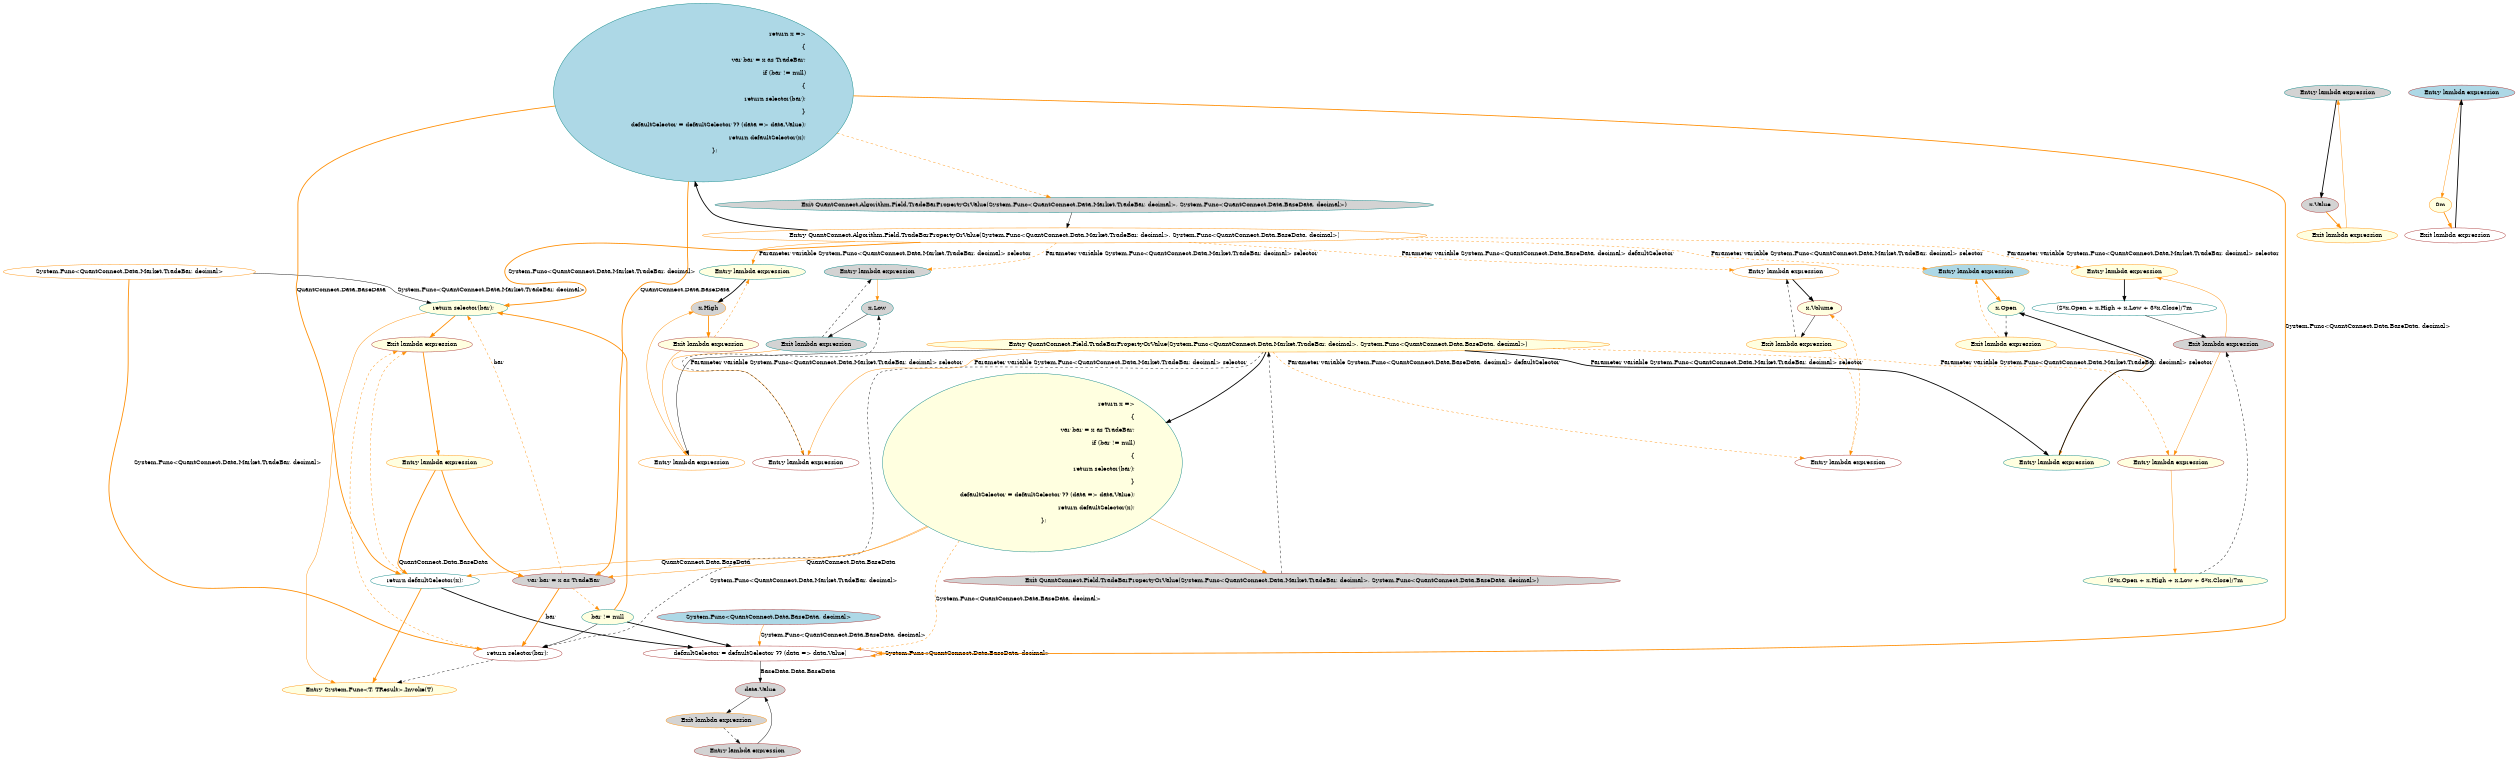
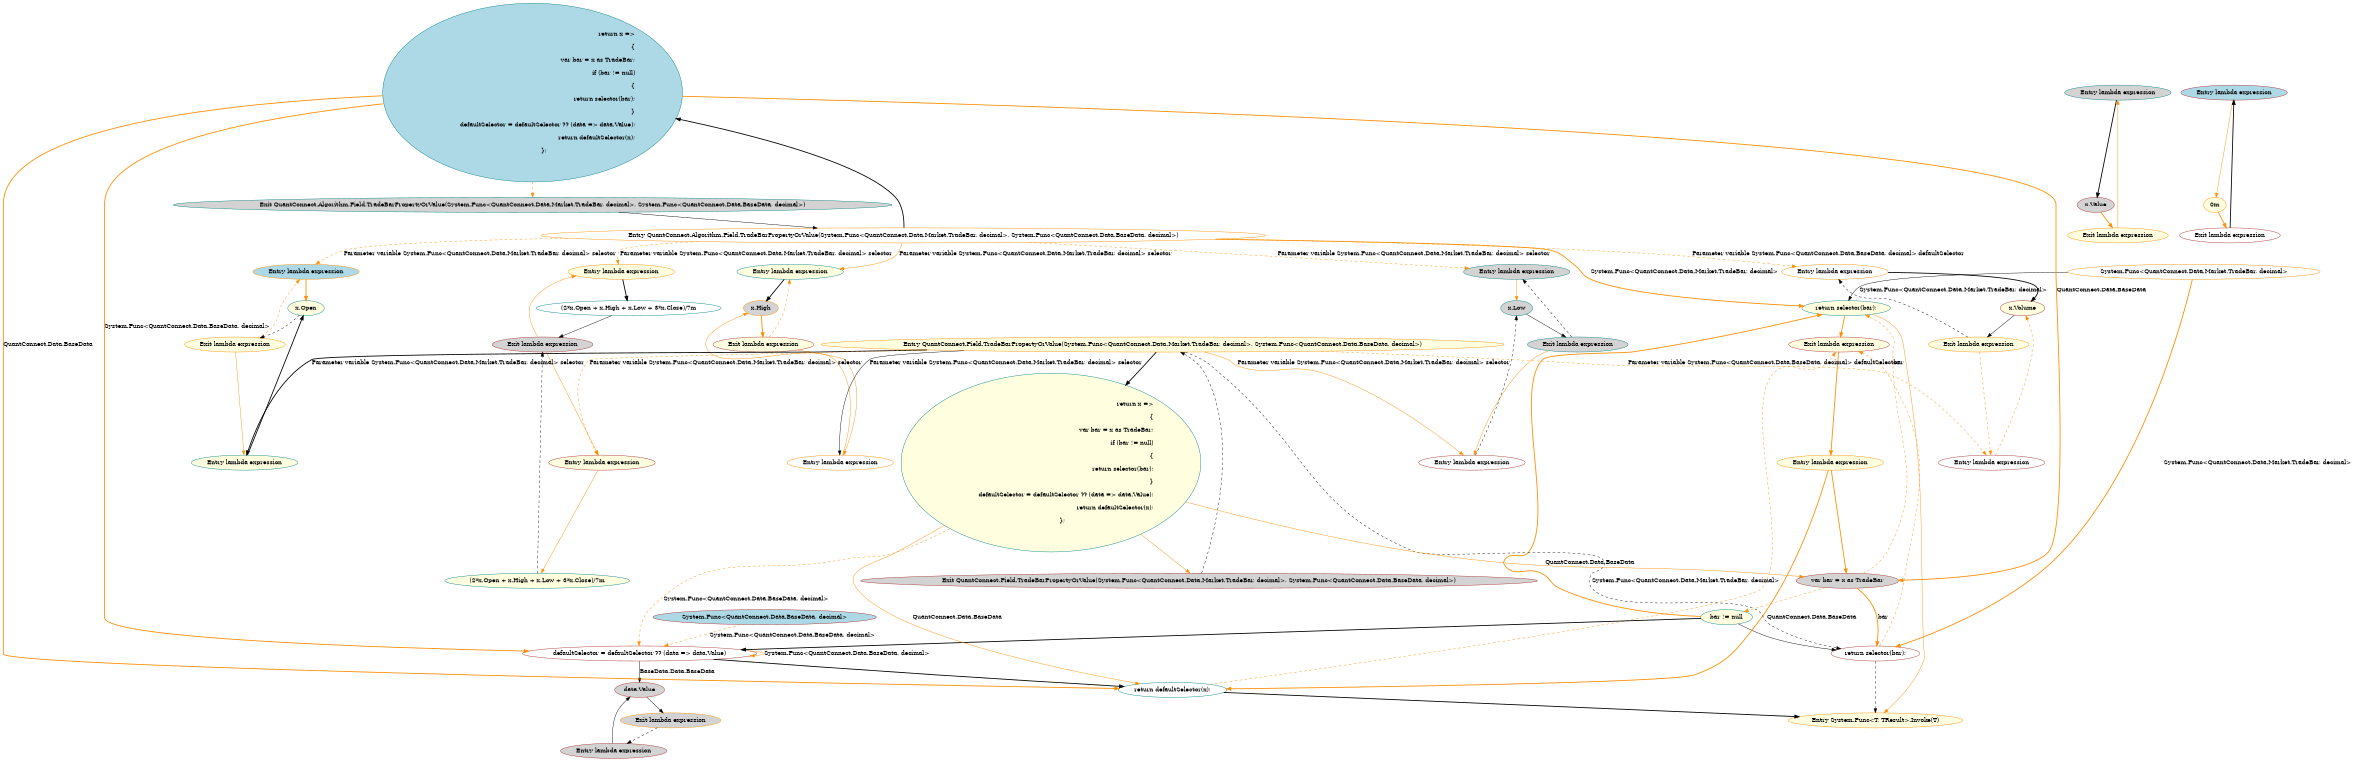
edge "return defaultSelector(x);" -> "defaultSelector = defaultSelector ?? (data => data.Value)": reversed
edge "System.Func<QuantConnect.Data.BaseData, decimal>" -> "defaultSelector = defaultSelector ?? (data => data.Value)": style solid -> dashed
edge "return defaultSelector(x);" -> "Entry System.Func<T, TResult>.Invoke(T)": color darkorange -> black
